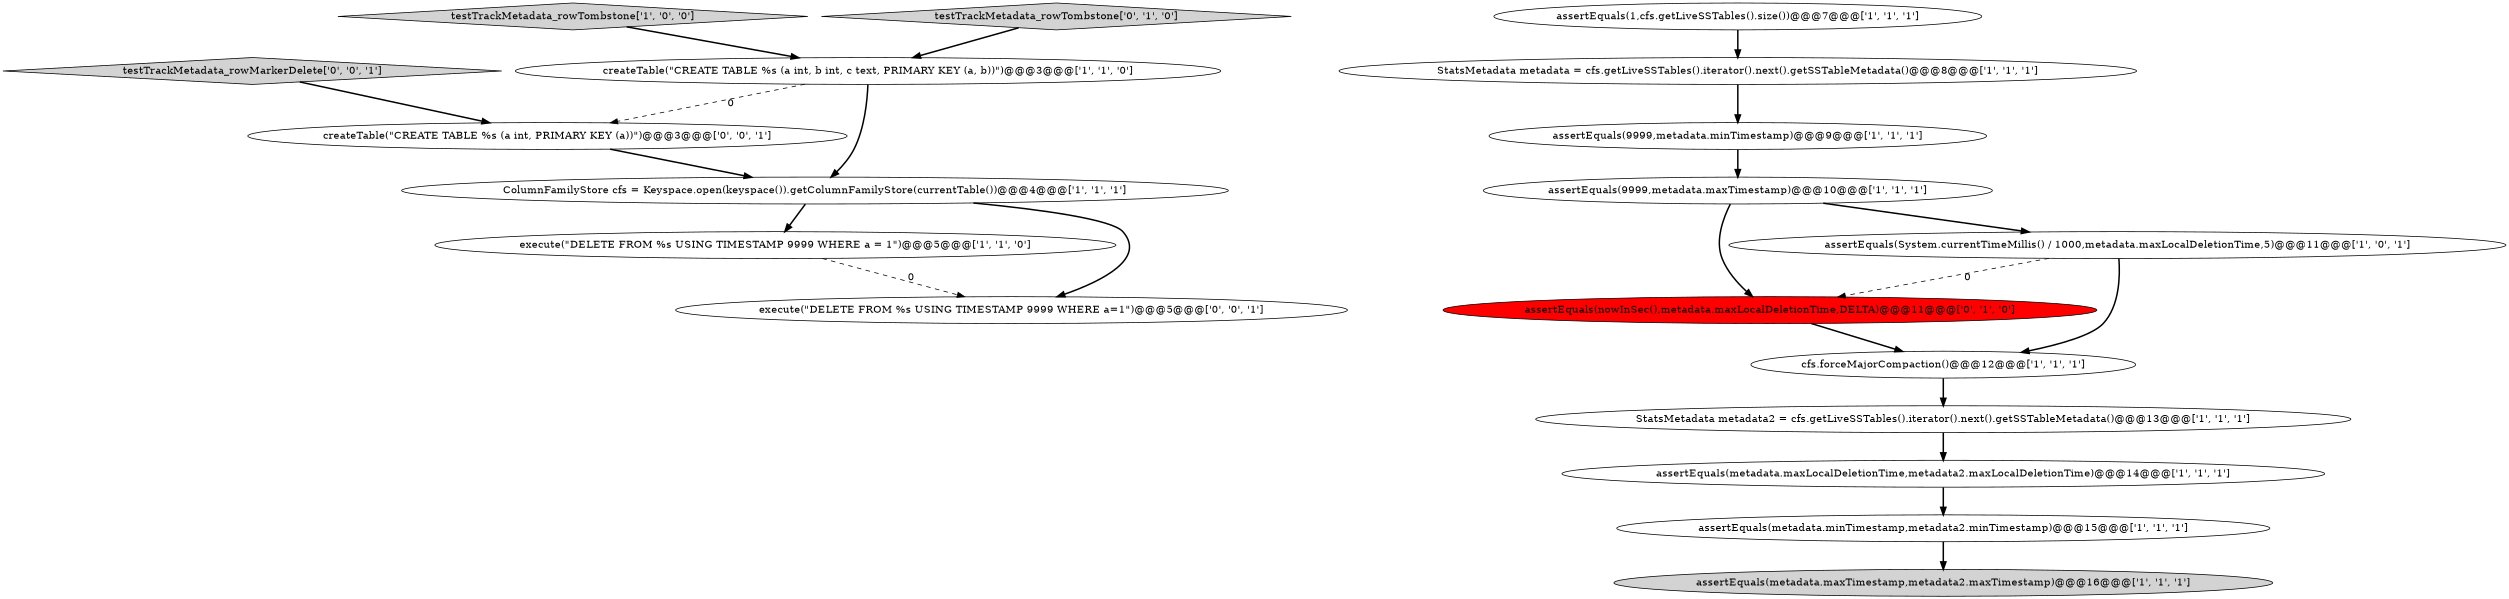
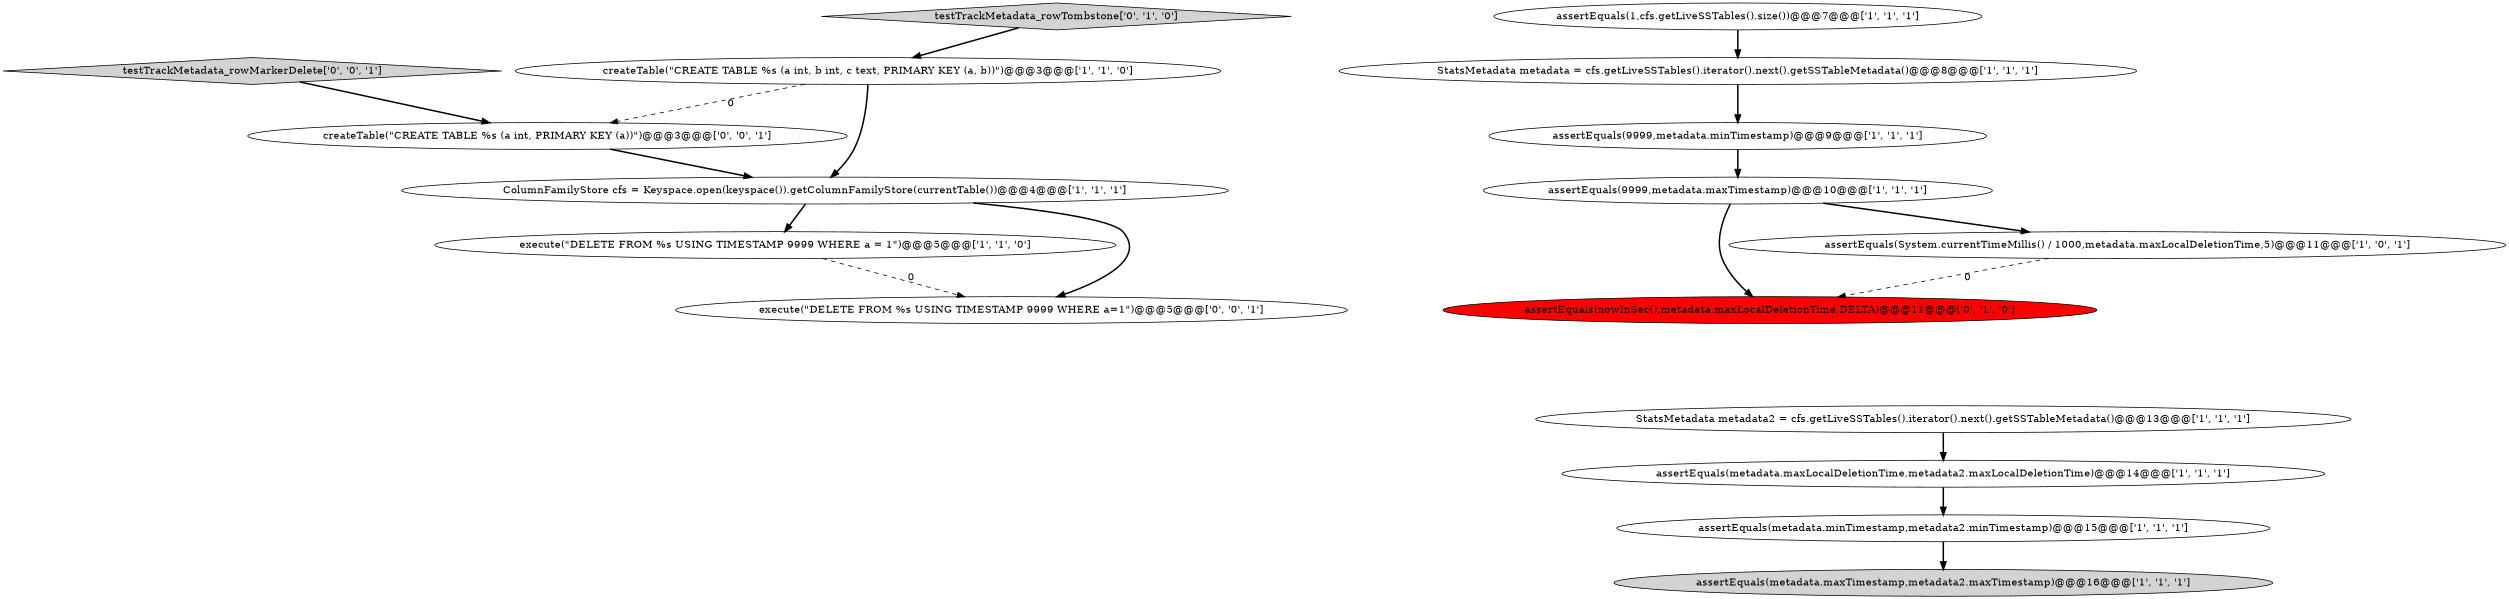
node "testTrackMetadata_rowTombstone['1', '0', '0']": removed
node "cfs.forceMajorCompaction()@@@12@@@['1', '1', '1']": removed
